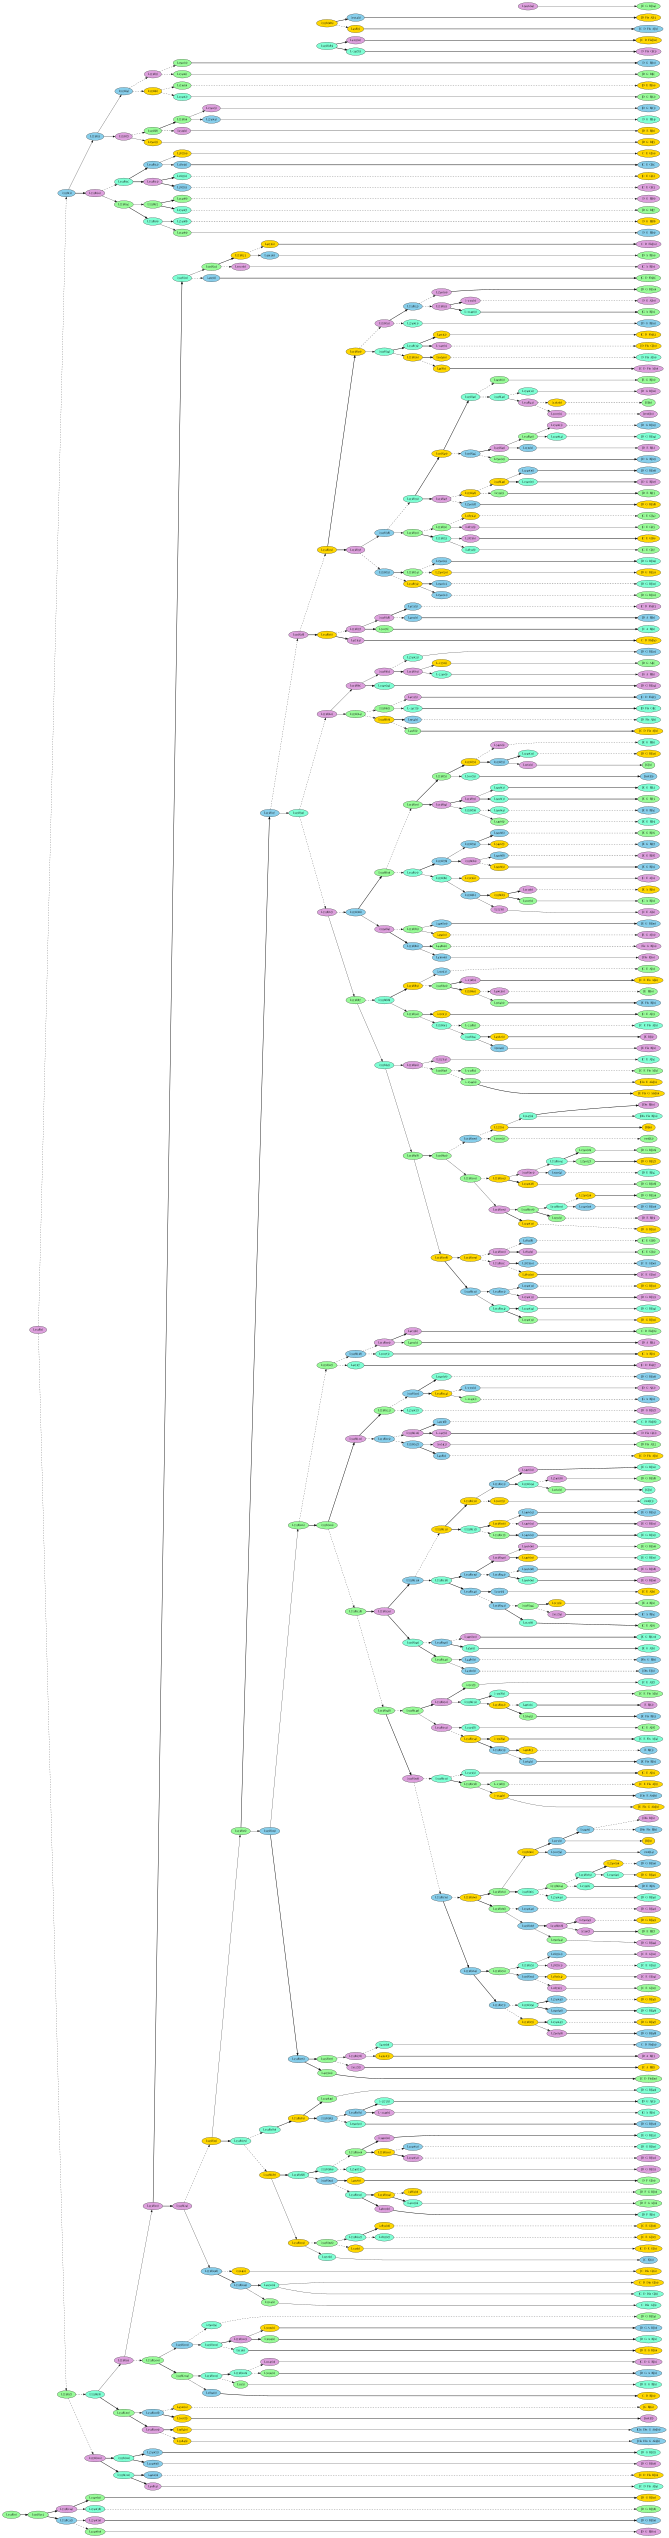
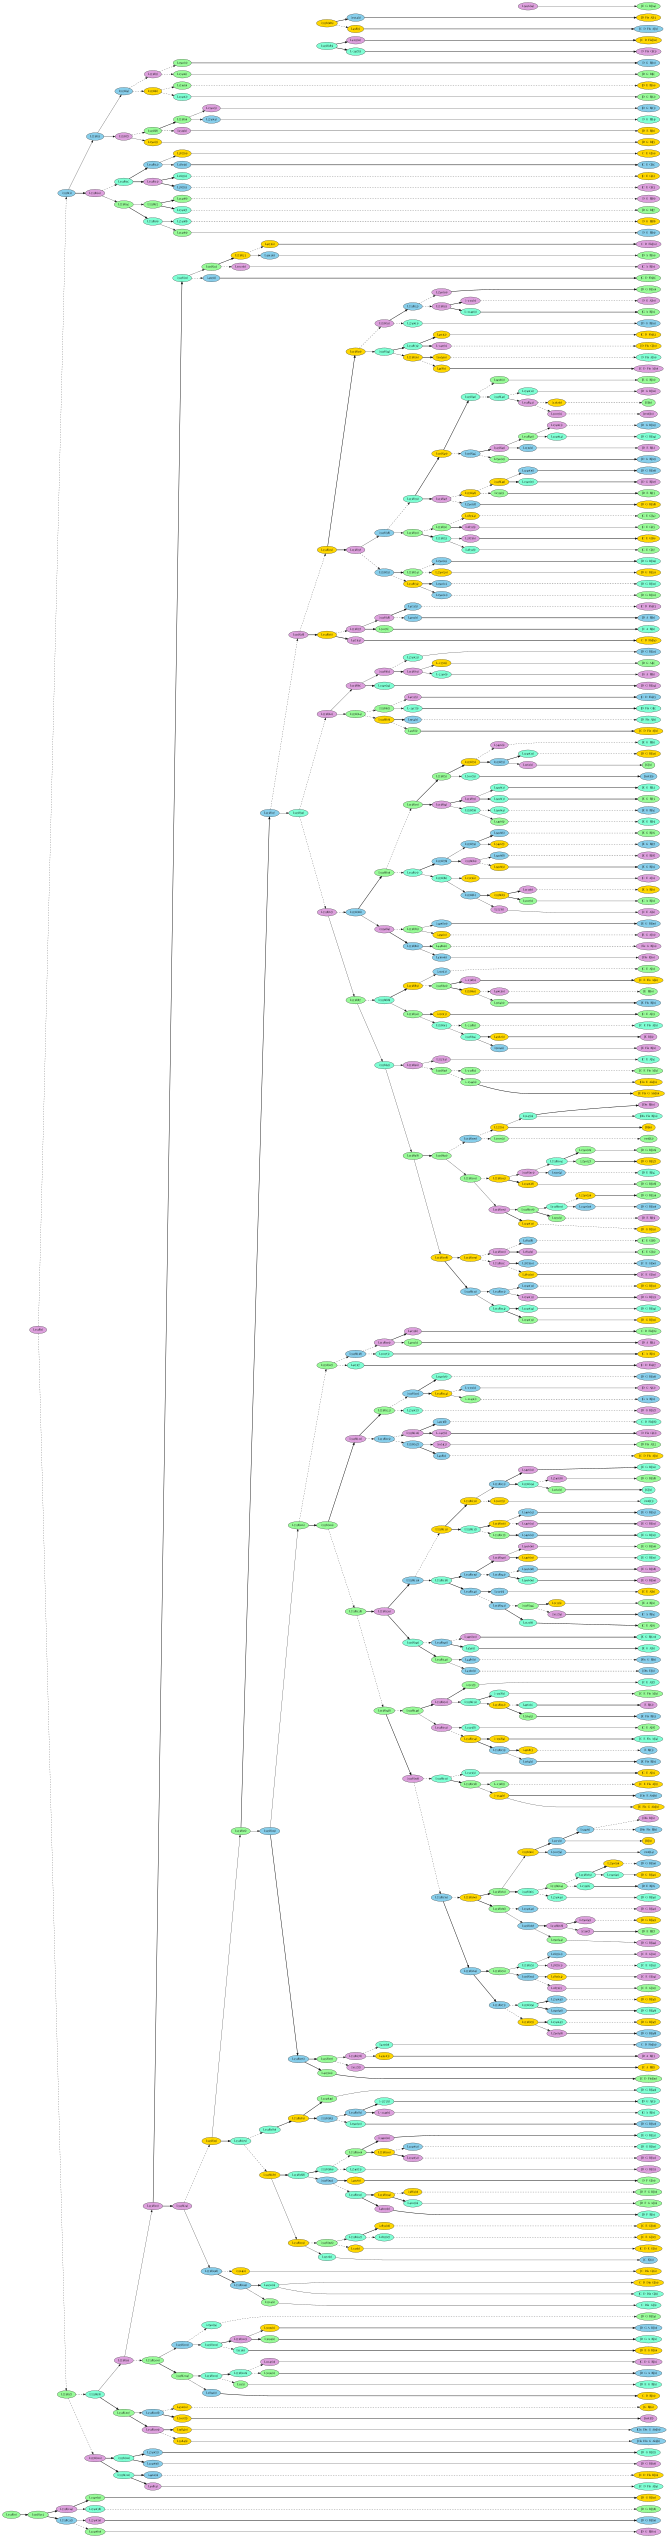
edge "L5538(51)" -> "L2855(5)": style solid -> bold
